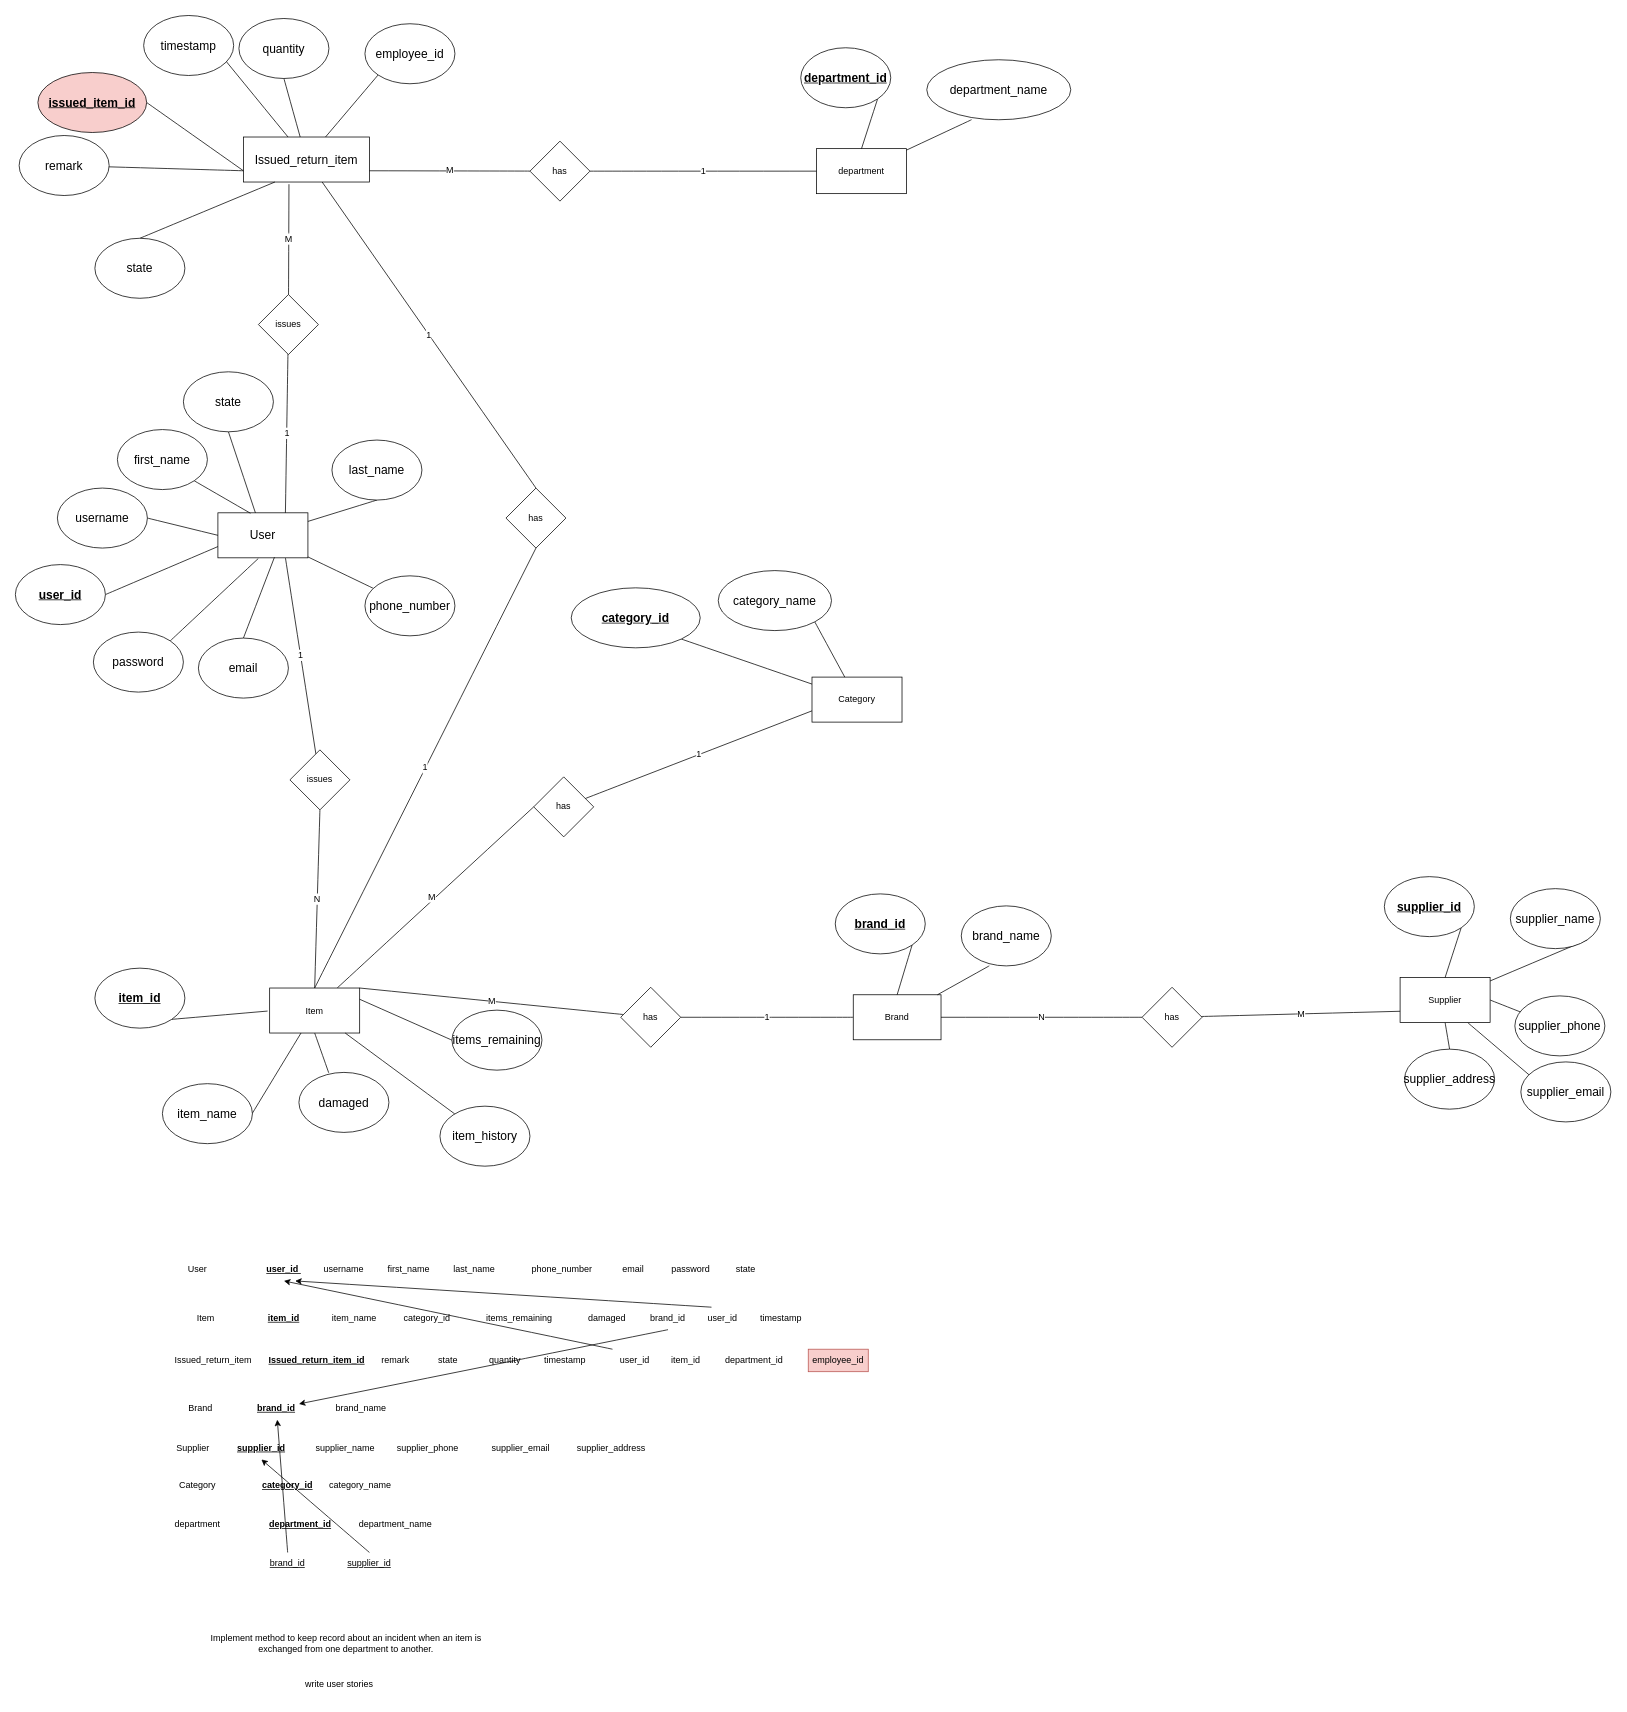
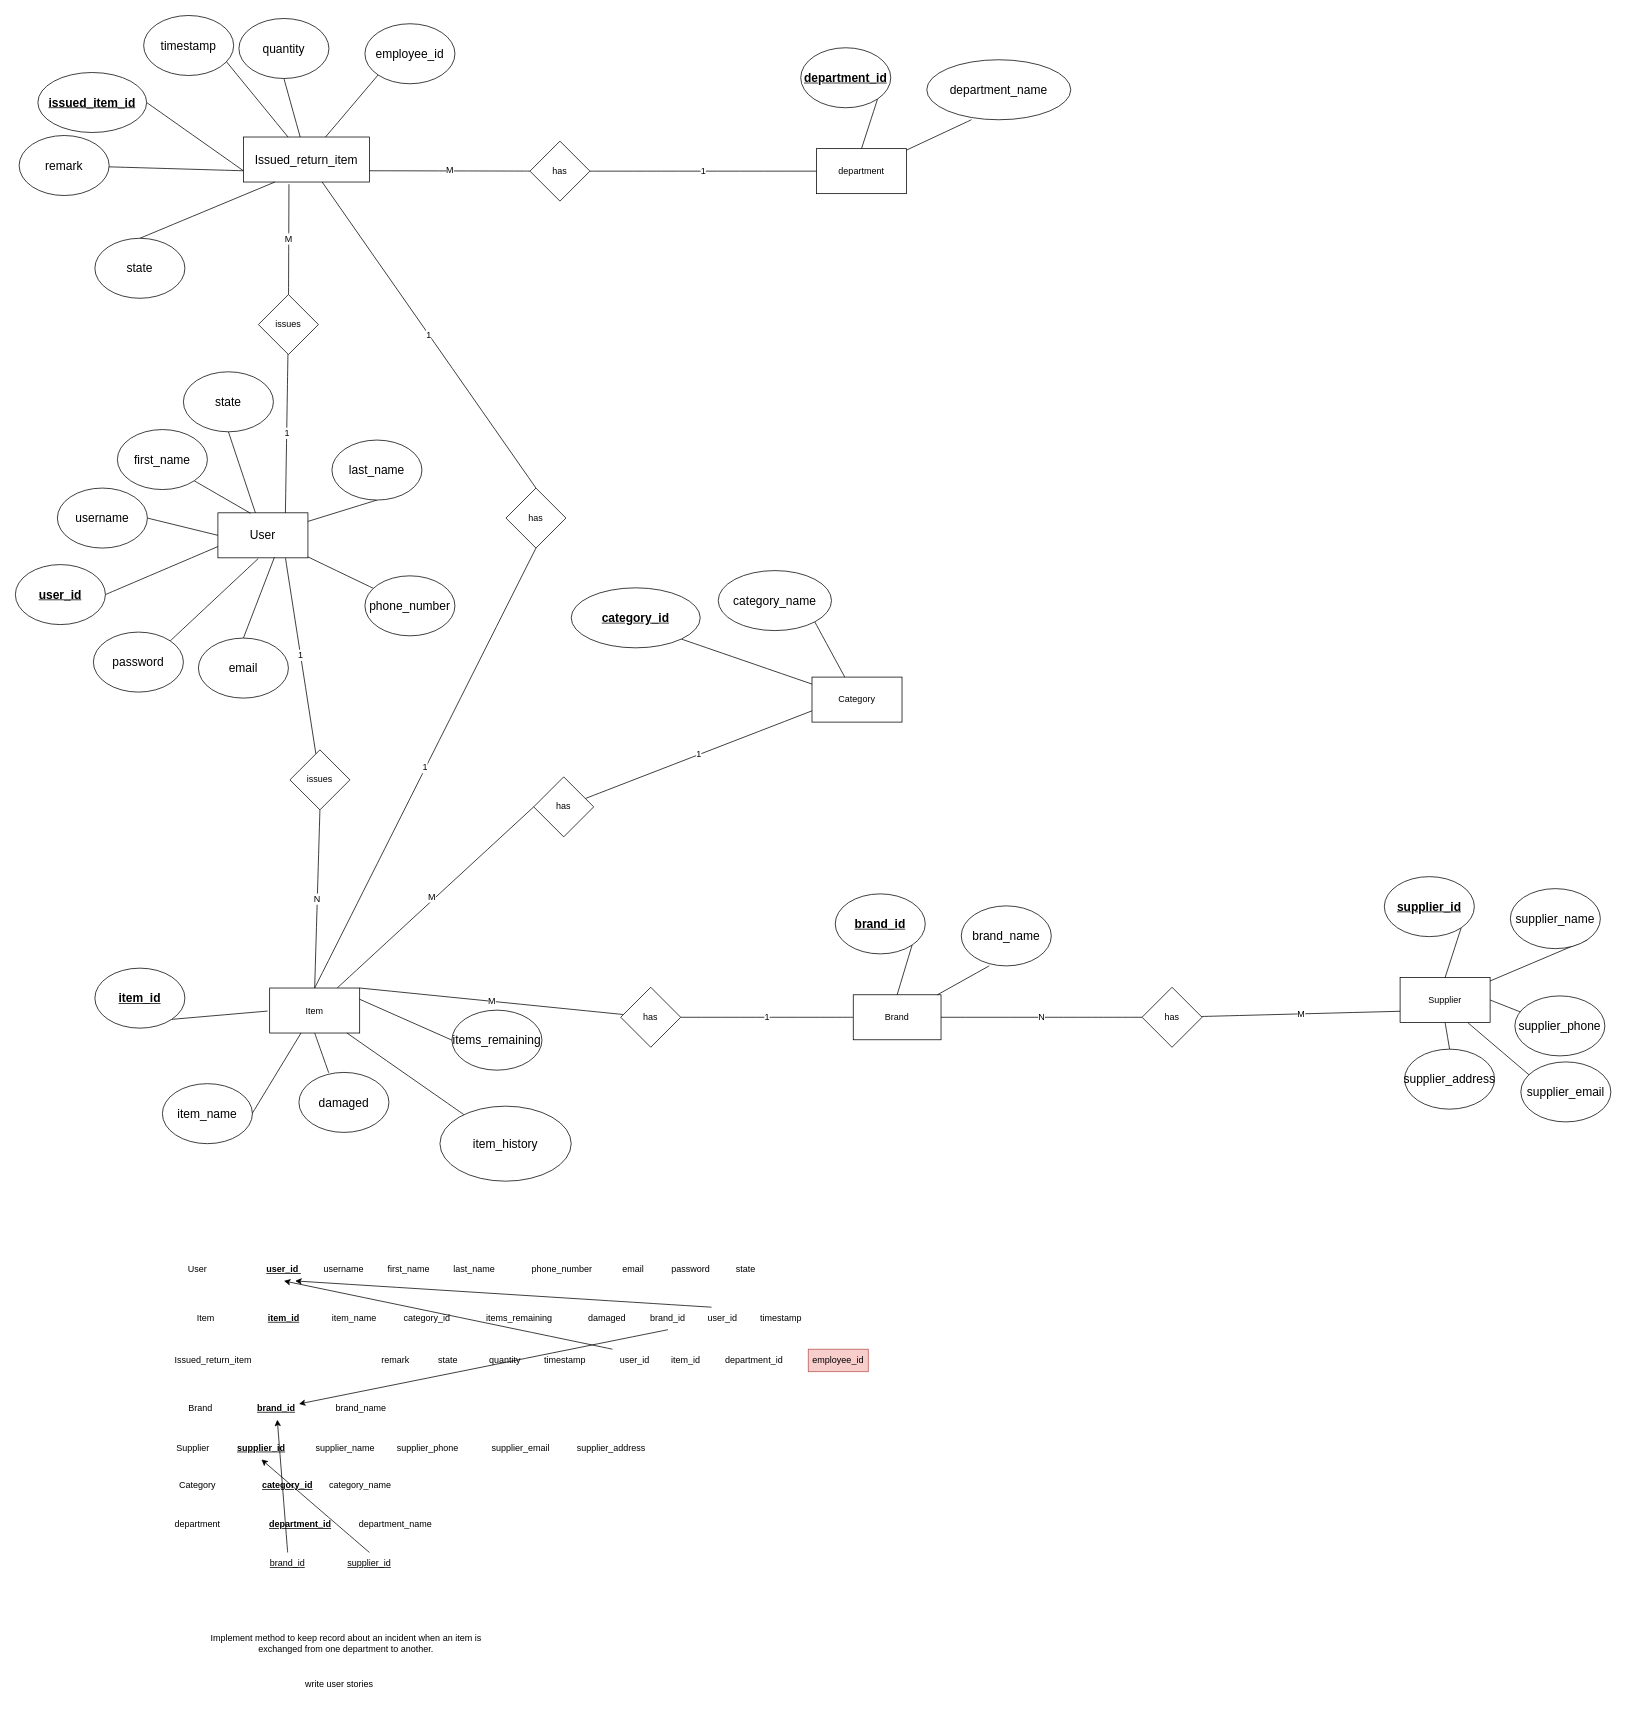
node "issued_item_id": fillcolor #f8cecc -> #ffffff
node "item_history": size 90x60 -> 131x75
node "Issued_return_item_id": removed
